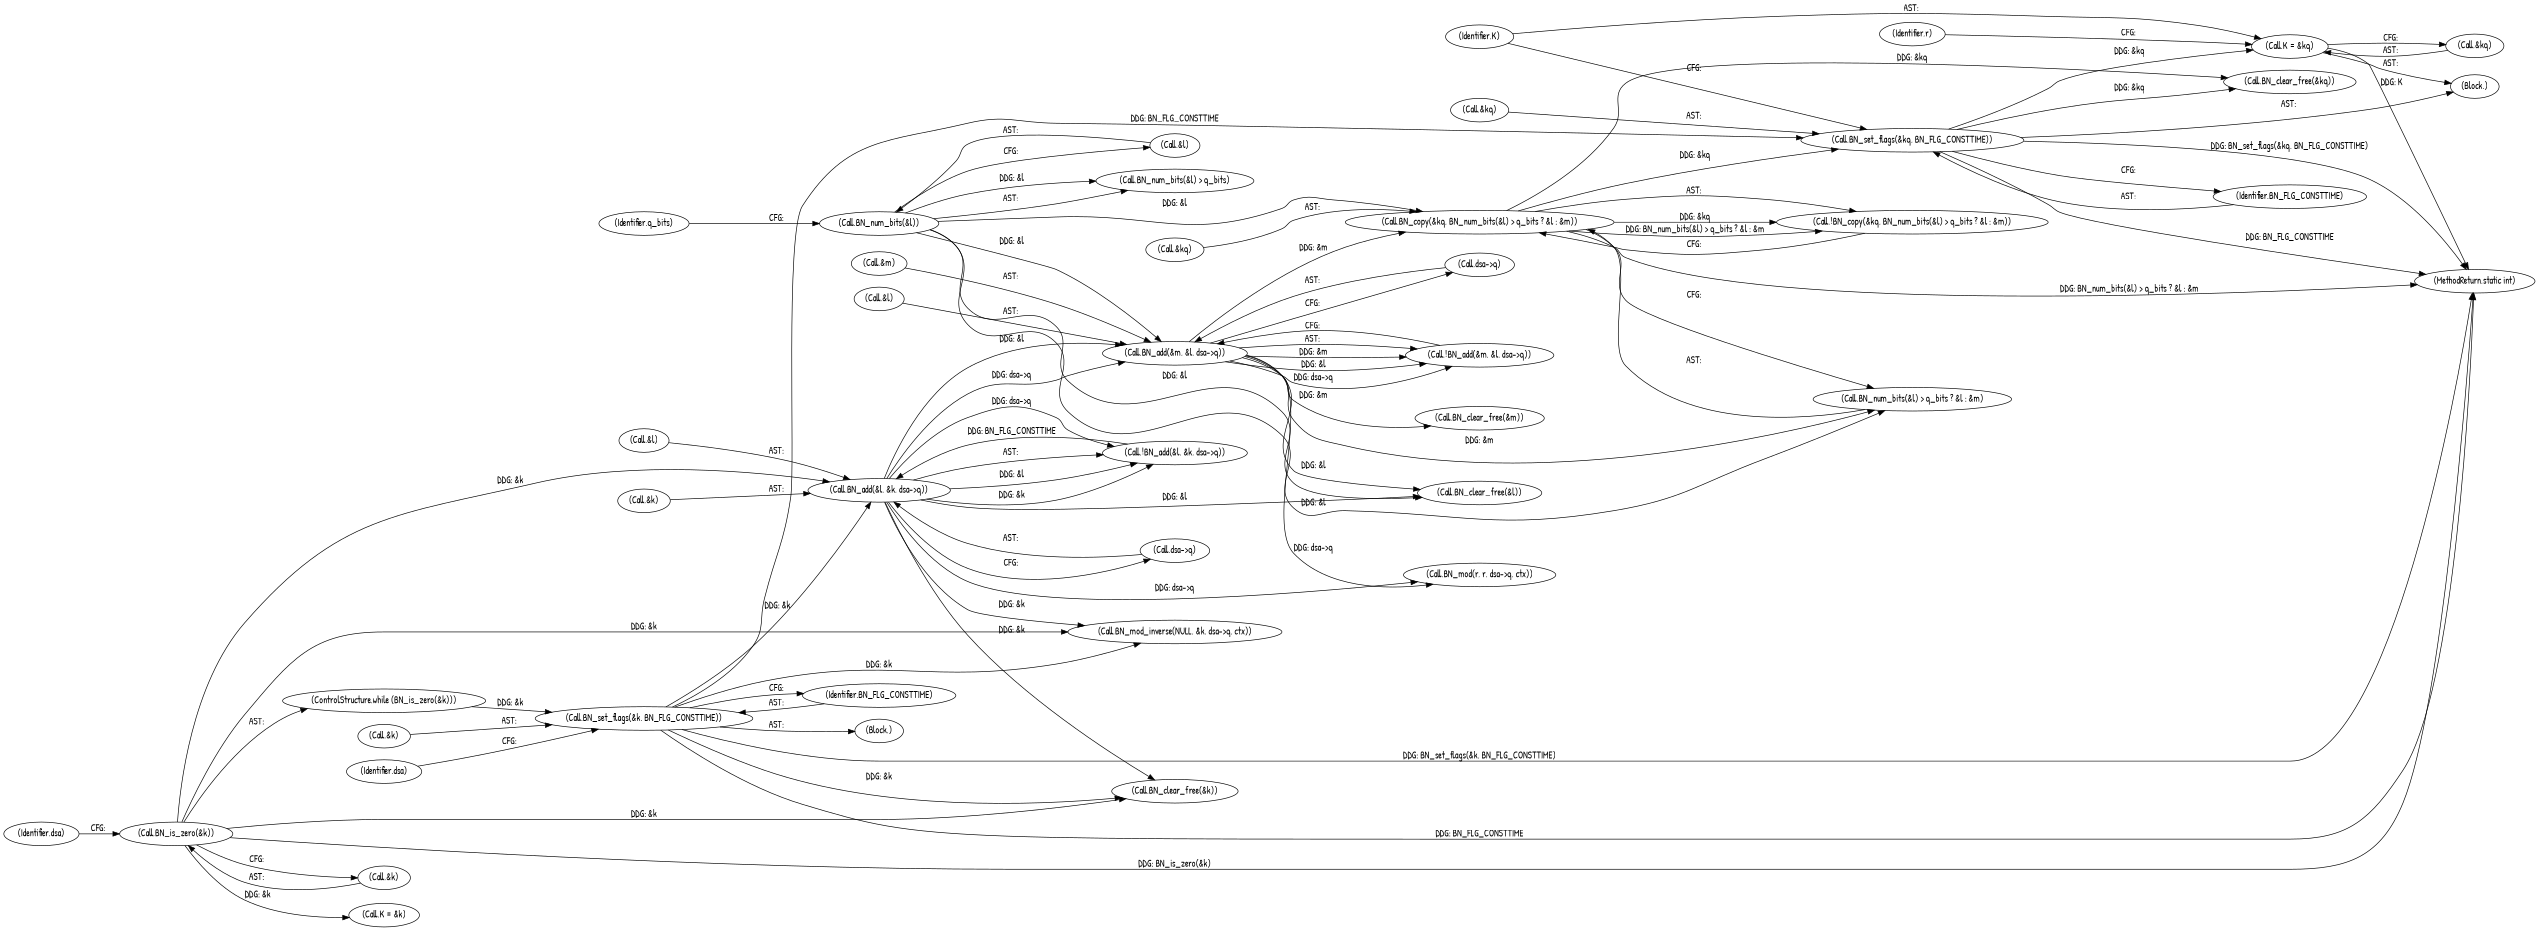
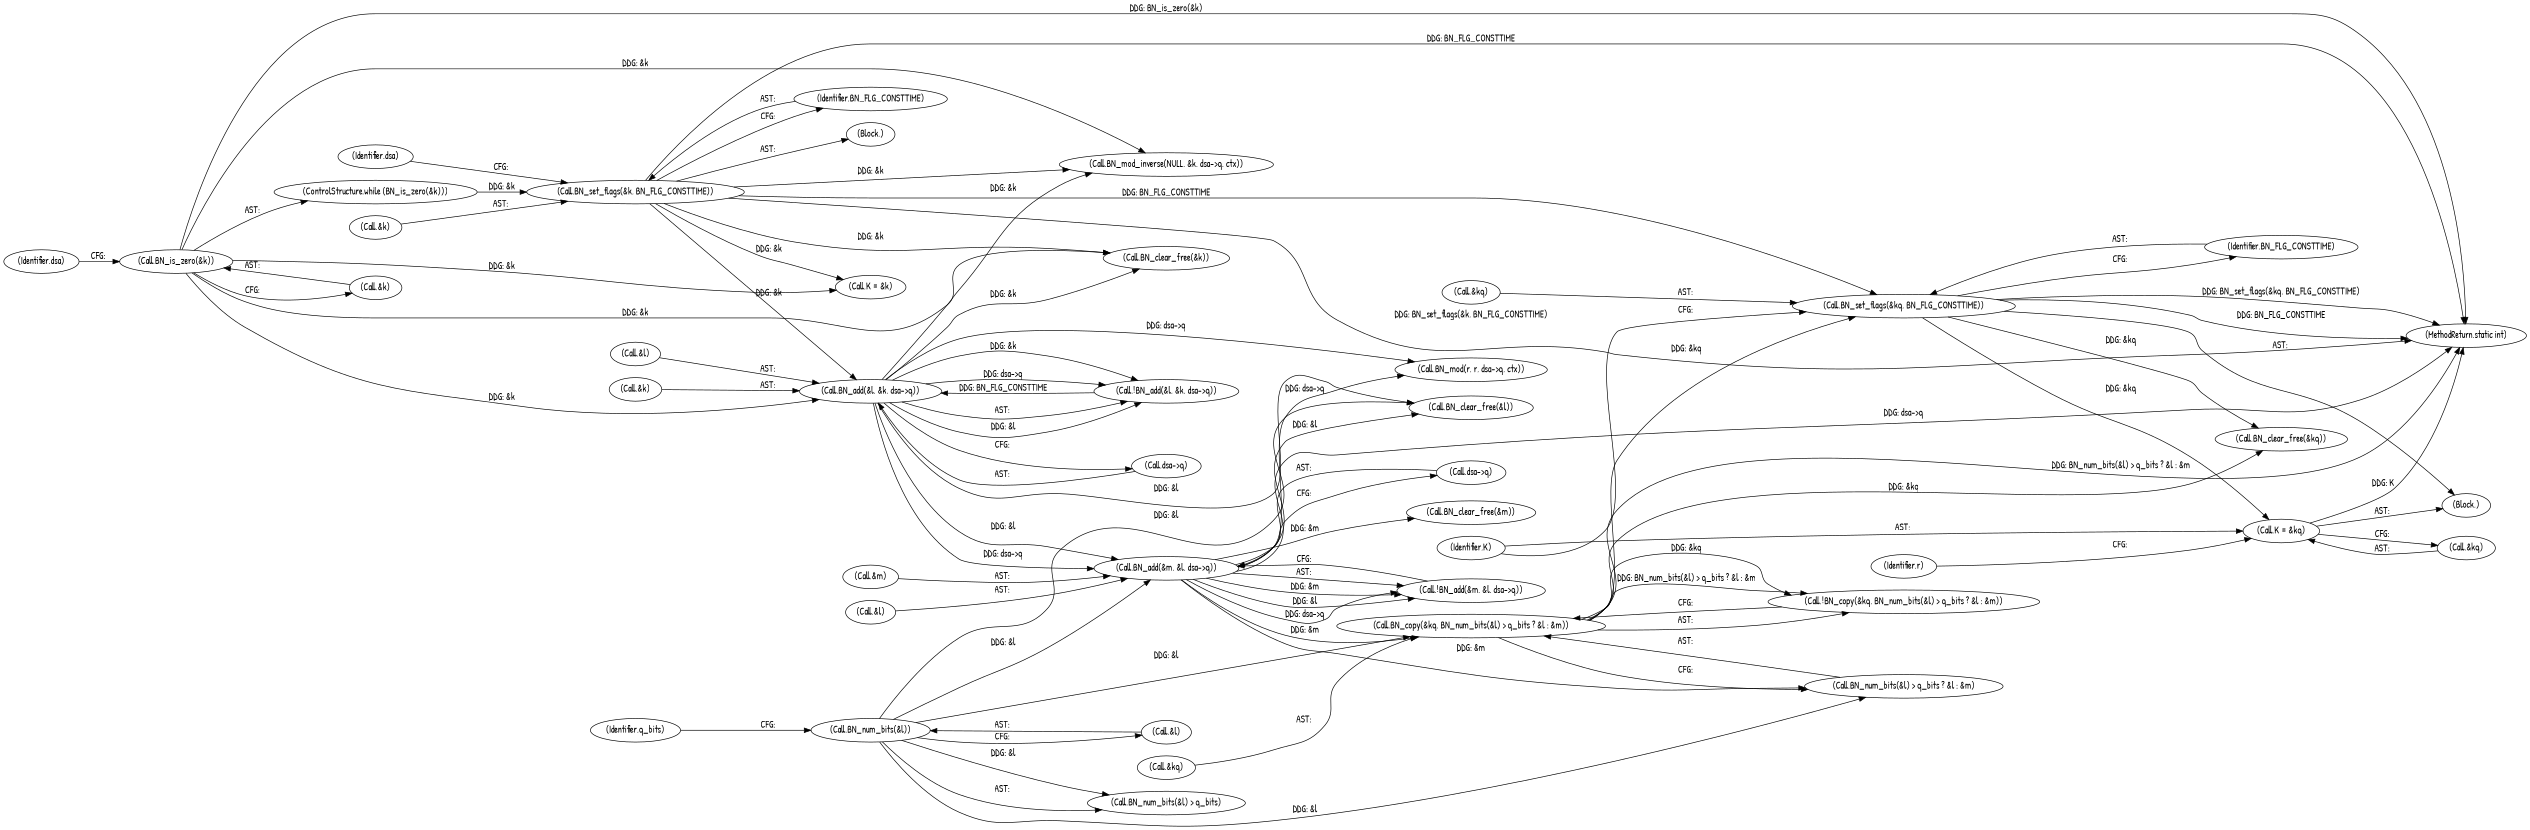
edge "(Call,BN_set_flags(&k, BN_FLG_CONSTTIME))" -> "(Call,K = &k)": added, label "DDG: &k"
edge "(Call,BN_add(&m, &l, dsa->q))" -> "(MethodReturn,static int)": added, label "DDG: dsa->q"
